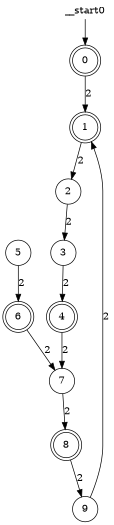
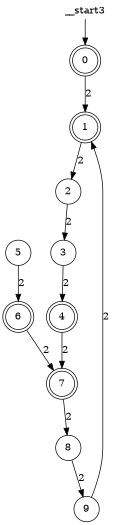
node "__start0": label "__start0" -> "__start3"
node "7": shape circle -> doublecircle
node "8": shape doublecircle -> circle
